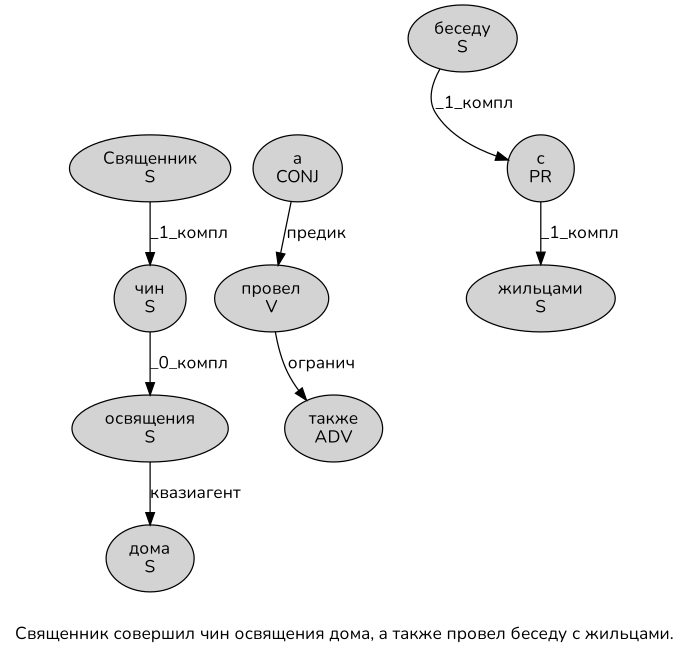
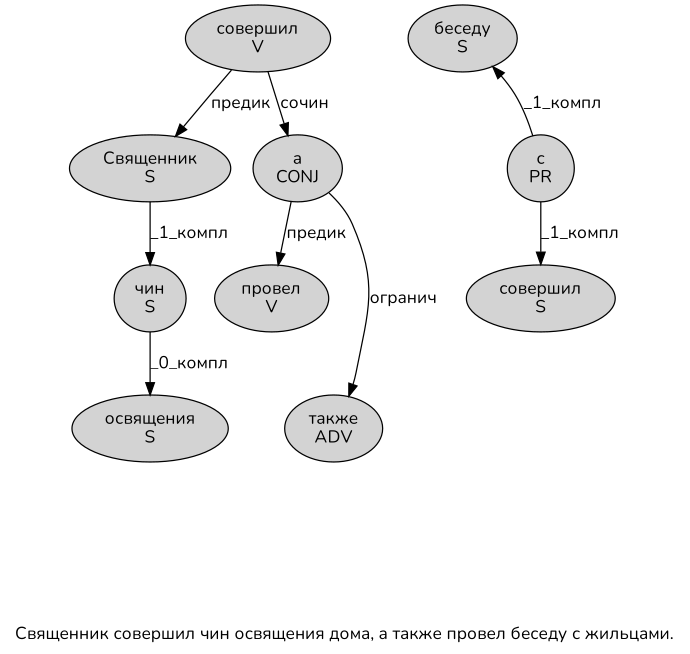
node "совершил V": added
edge "беседу S" -> "с PR": reversed
node "жильцами S": label "жильцами S" -> "совершил S"
edge "провел V" -> "также ADV": now "а CONJ" -> "также ADV"
node "дома S": removed
